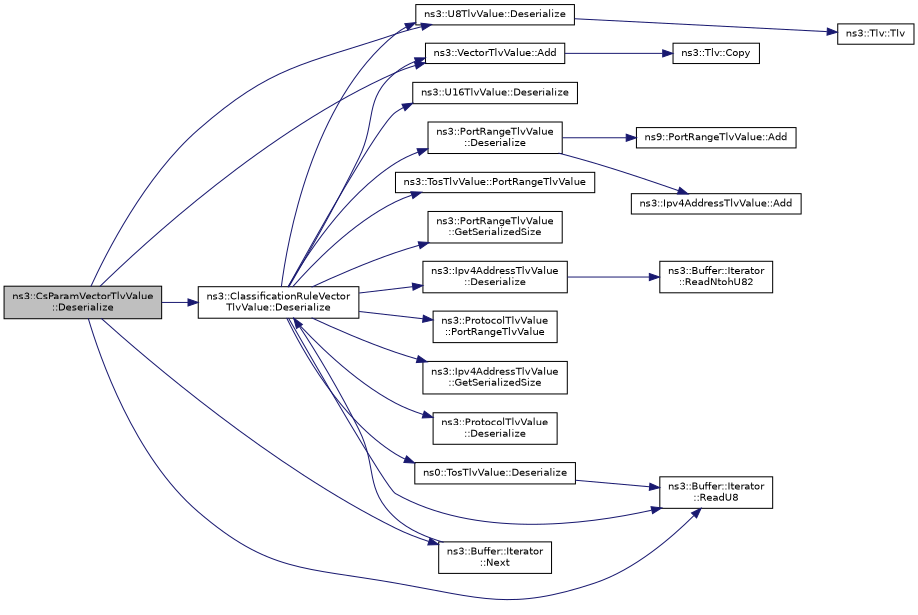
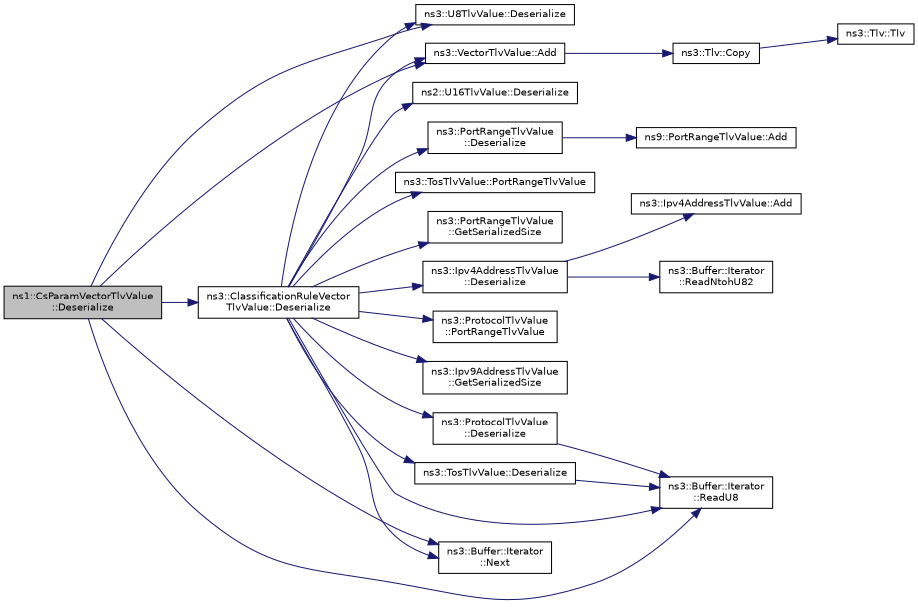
edge "ns3::U8TlvValue::Deserialize" -> "ns3::Tlv::Tlv": now "ns3::Tlv::Copy" -> "ns3::Tlv::Tlv"
node "ns3::U16TlvValue::Deserialize": label "ns3::U16TlvValue::Deserialize" -> "ns2::U16TlvValue::Deserialize"
edge "ns3::PortRangeTlvValue ::Deserialize" -> "ns3::Ipv4AddressTlvValue::Add": now "ns3::Ipv4AddressTlvValue ::Deserialize" -> "ns3::Ipv4AddressTlvValue::Add"
node "ns3::CsParamVectorTlvValue ::Deserialize": label "ns3::CsParamVectorTlvValue ::Deserialize" -> "ns1::CsParamVectorTlvValue ::Deserialize"
node "ns3::Ipv4AddressTlvValue ::GetSerializedSize": label "ns3::Ipv4AddressTlvValue ::GetSerializedSize" -> "ns3::Ipv9AddressTlvValue ::GetSerializedSize"
edge "ns3::ProtocolTlvValue ::Deserialize" -> "ns3::Buffer::Iterator ::ReadU8": added
edge "ns3::Buffer::Iterator ::Next" -> "ns3::ClassificationRuleVector TlvValue::Deserialize": reversed
node "ns0::TosTlvValue::Deserialize": label "ns0::TosTlvValue::Deserialize" -> "ns3::TosTlvValue::Deserialize"
